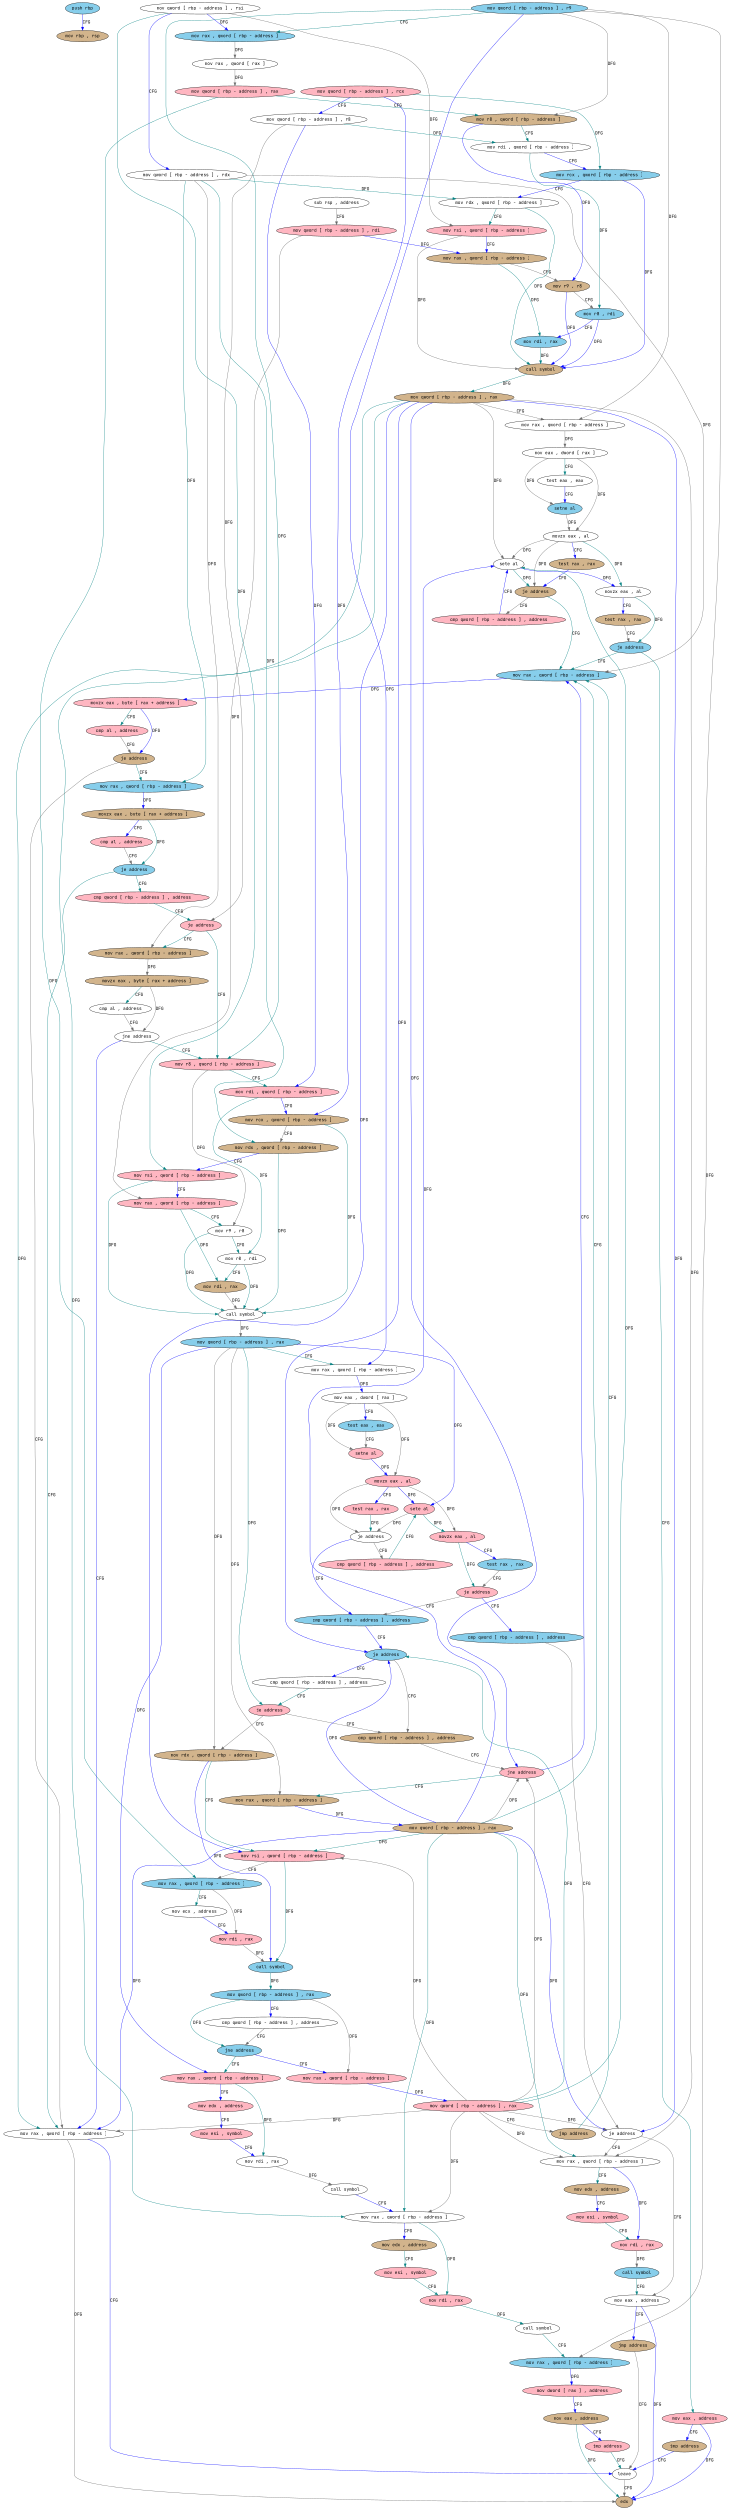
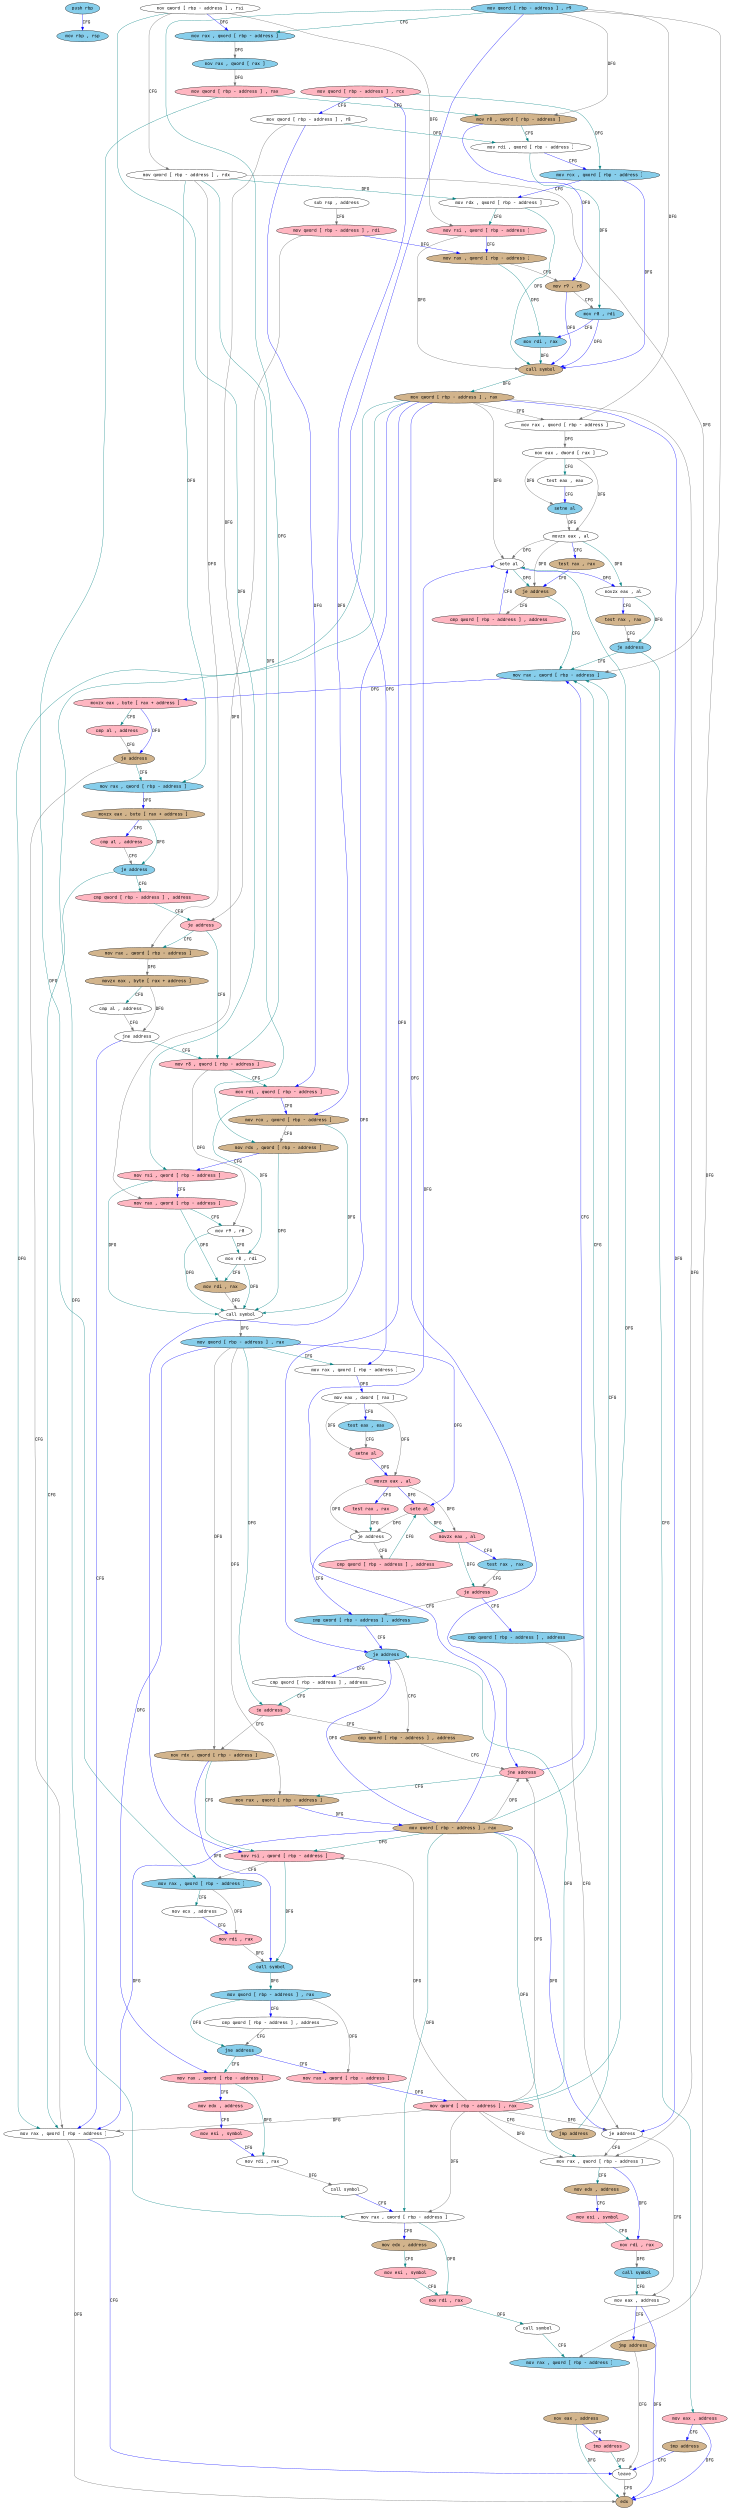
node "mov rbp , rsp": fillcolor tan -> skyblue
node "mov rax , qword [ rax ]": fillcolor white -> skyblue
edge "mov qword [ rbp - address ] , rsi" -> "mov qword [ rbp - address ] , rdx": color blue -> gray40
node "mov dword [ rax ] , address": removed
